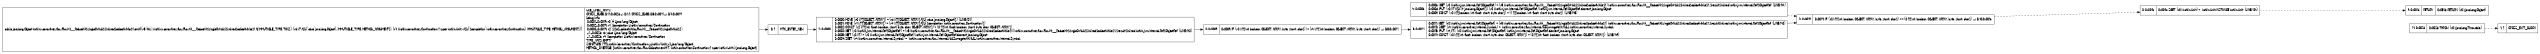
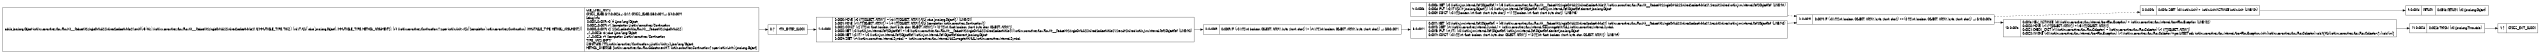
edge "8: 0x001b" -> "9: 0x001d": style dashed -> solid
node "10: 0x001e": added
edge "11: 0x0026" -> "1: ?": style dashed -> solid
node "0: ?": text "MTH_ENTER_NEW" -> "MTH_ENTER_BLOCK"
